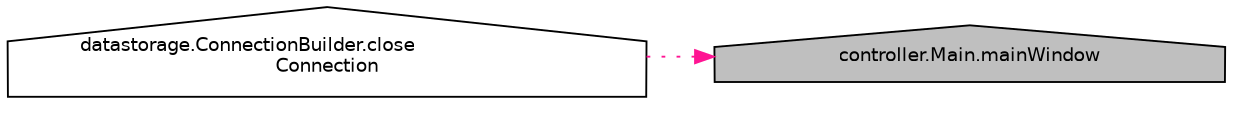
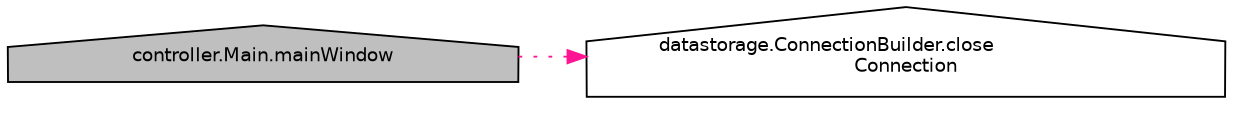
edge "datastorage.ConnectionBuilder.close Connection" -> "controller.Main.mainWindow": reversed
